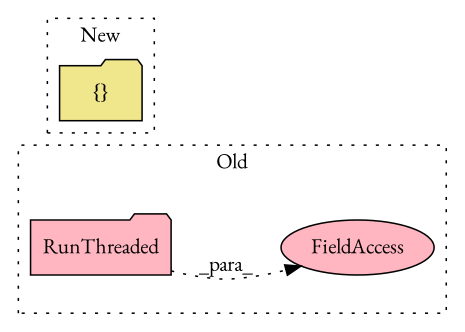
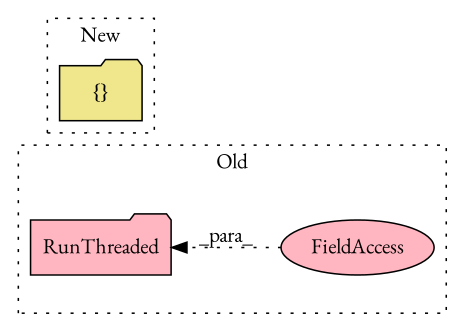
edge "RunThreaded" -> "FieldAccess": reversed
